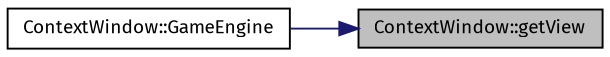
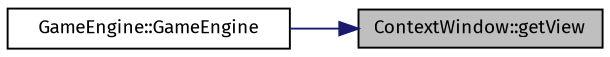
node "ContextWindow::GameEngine": label "ContextWindow::GameEngine" -> "GameEngine::GameEngine"
